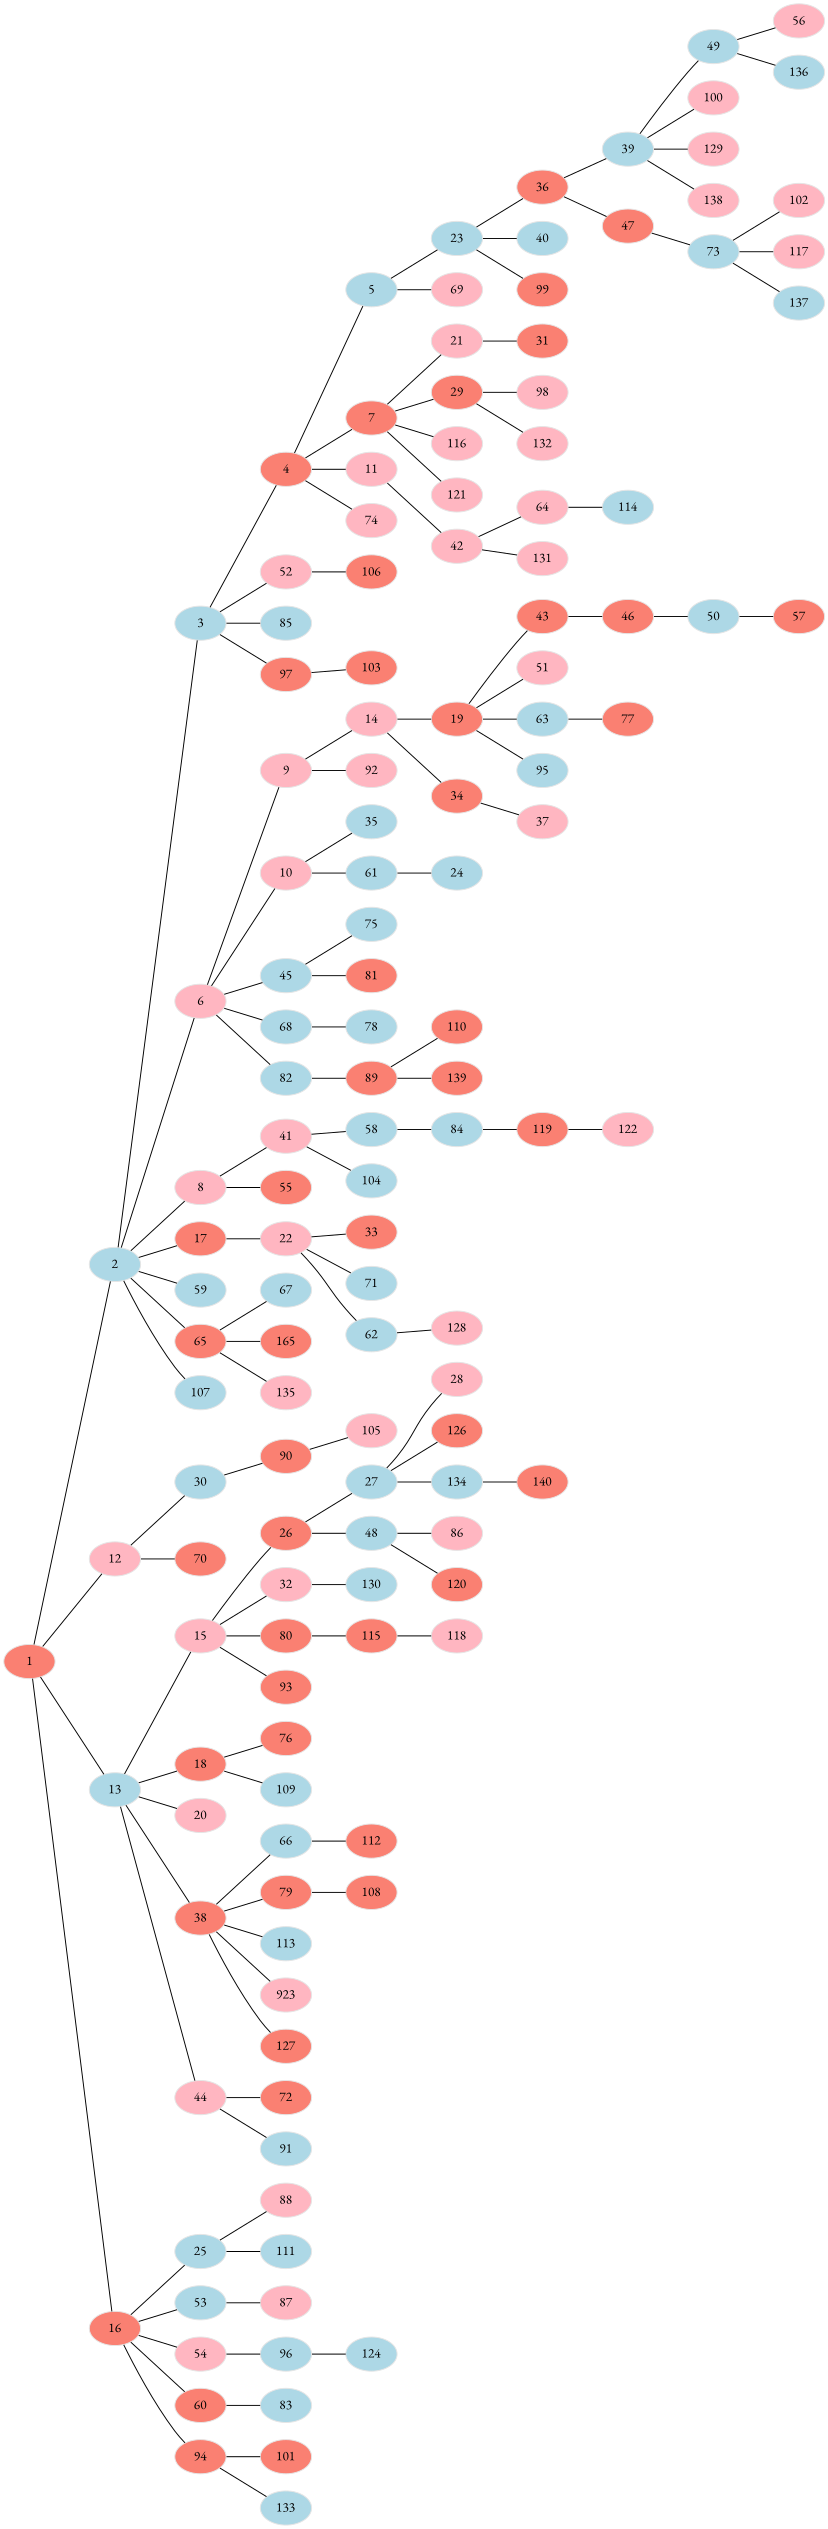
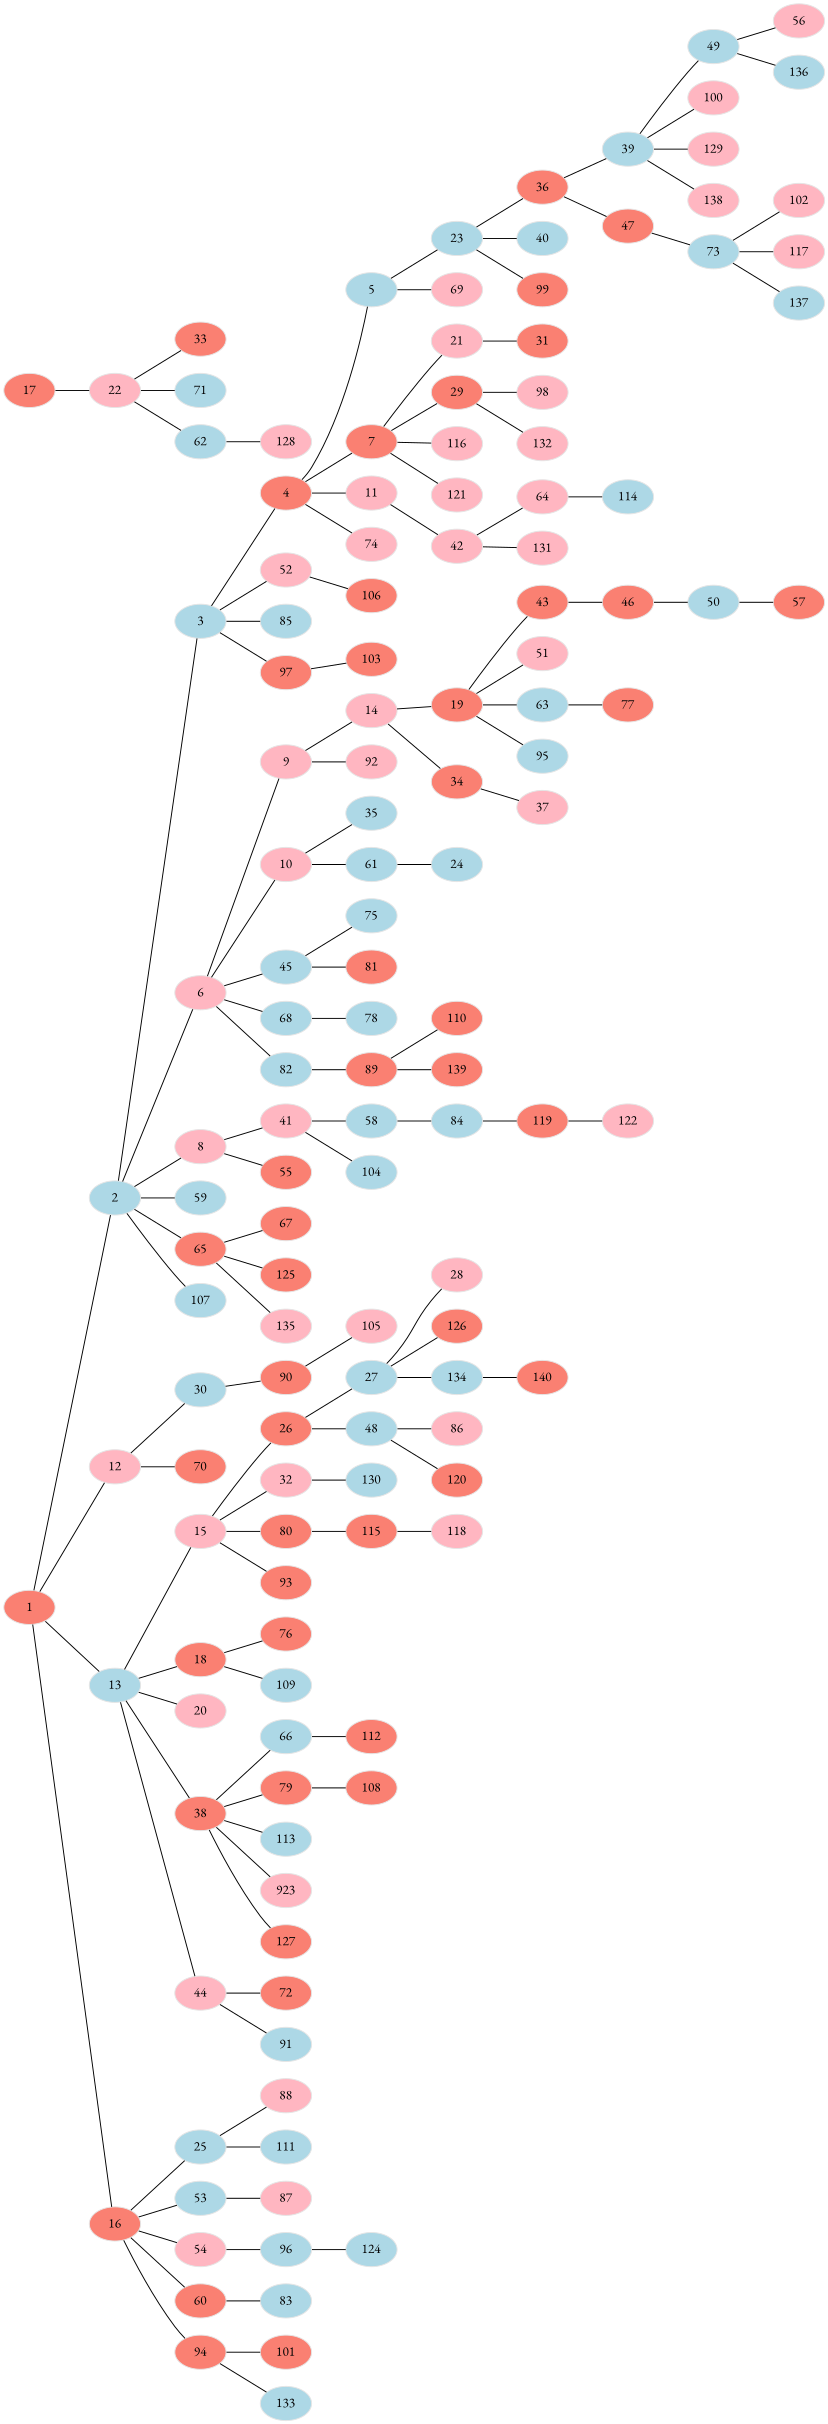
edge "17" -- "2": removed
node "67": fillcolor lightblue -> salmon
node "165": label "165" -> "125"
